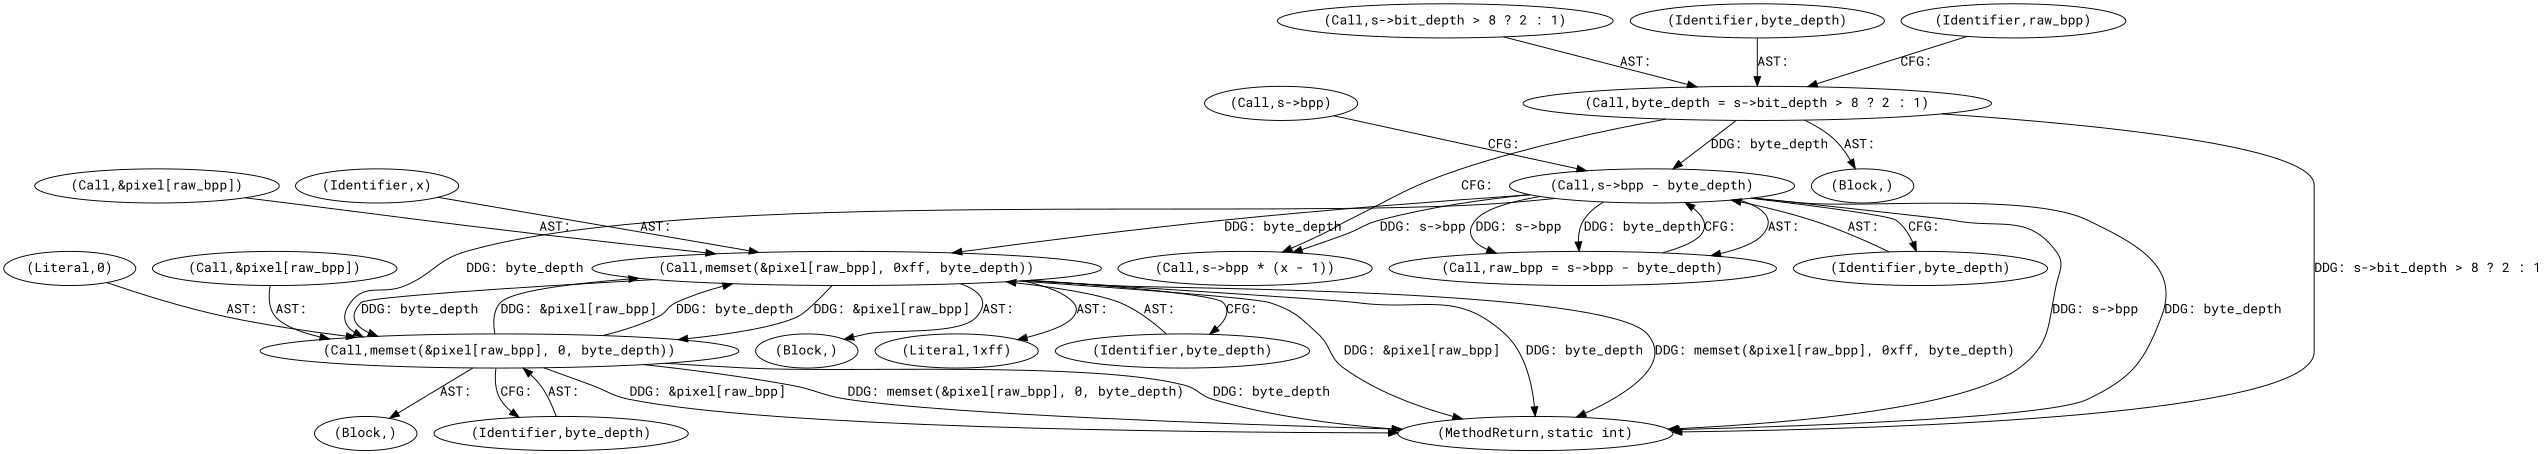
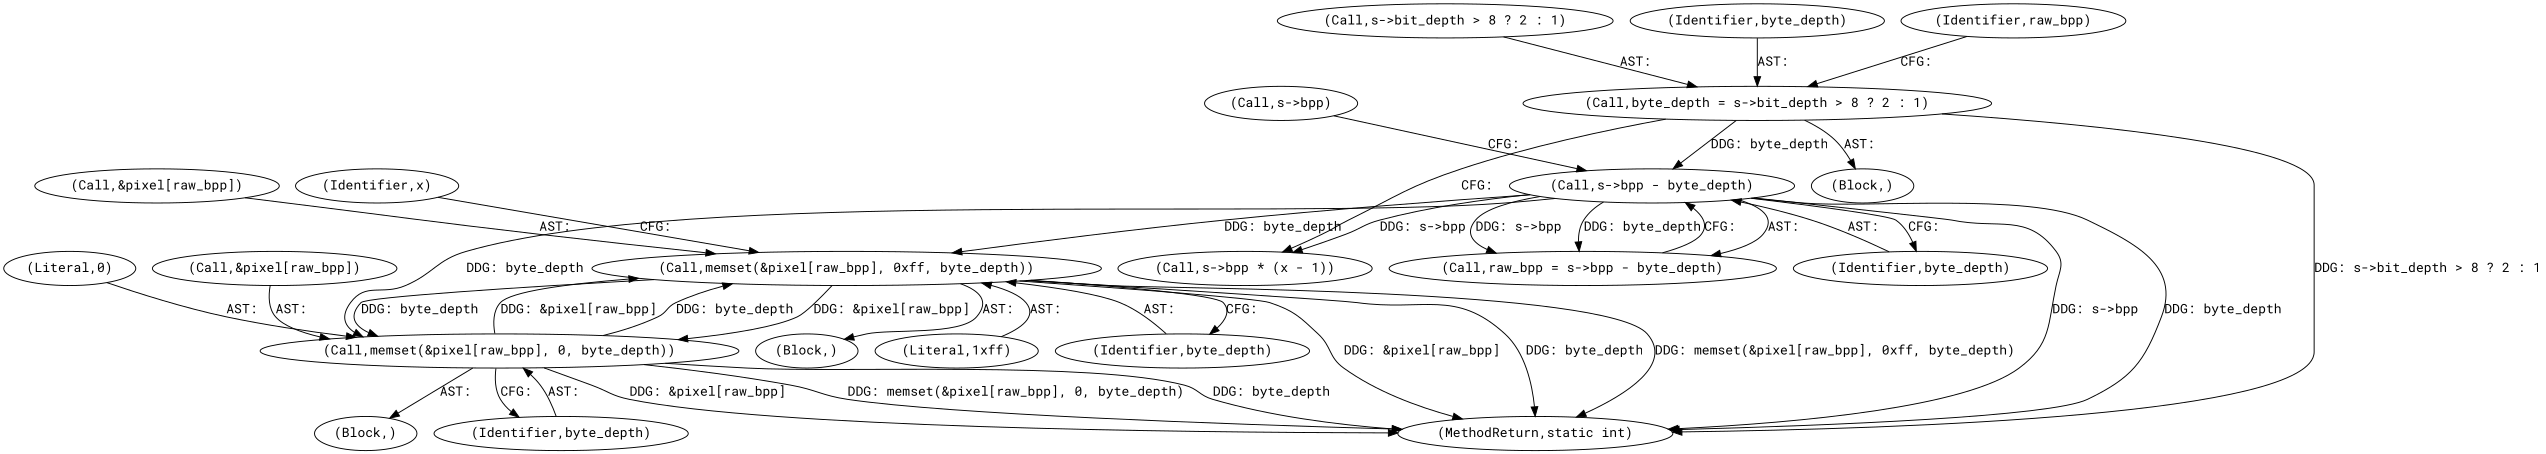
edge "(Identifier,x)" -> "(Call,memset(&pixel[raw_bpp], 0xff, byte_depth))": label "AST: " -> "CFG: "
edge "(Call,memset(&pixel[raw_bpp], 0xff, byte_depth))" -> "(Literal,1xff)": reversed
